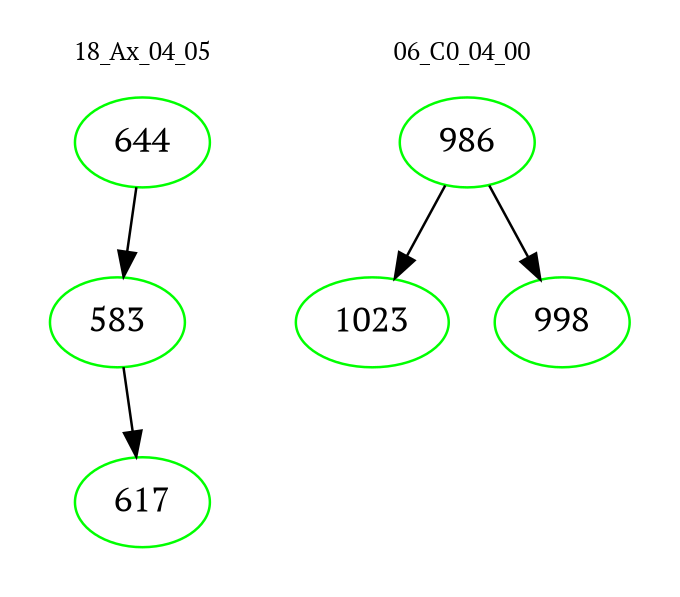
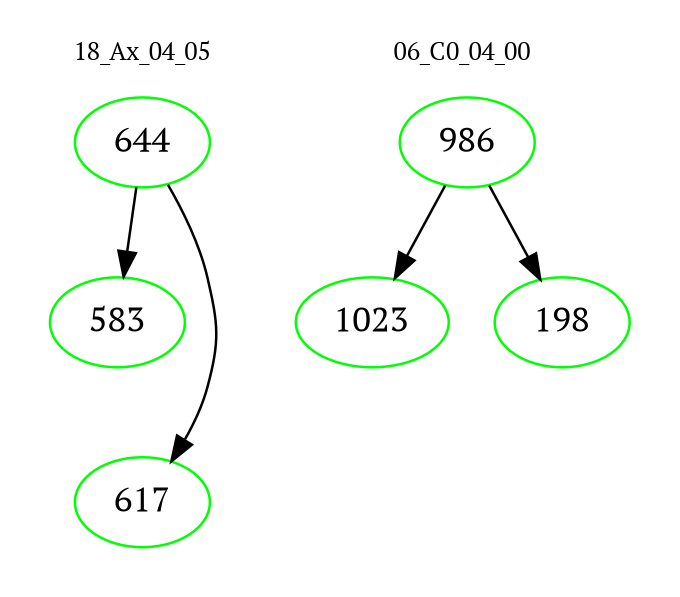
node "998": label "998" -> "198"
edge "583" -> "617": now "644" -> "617"
